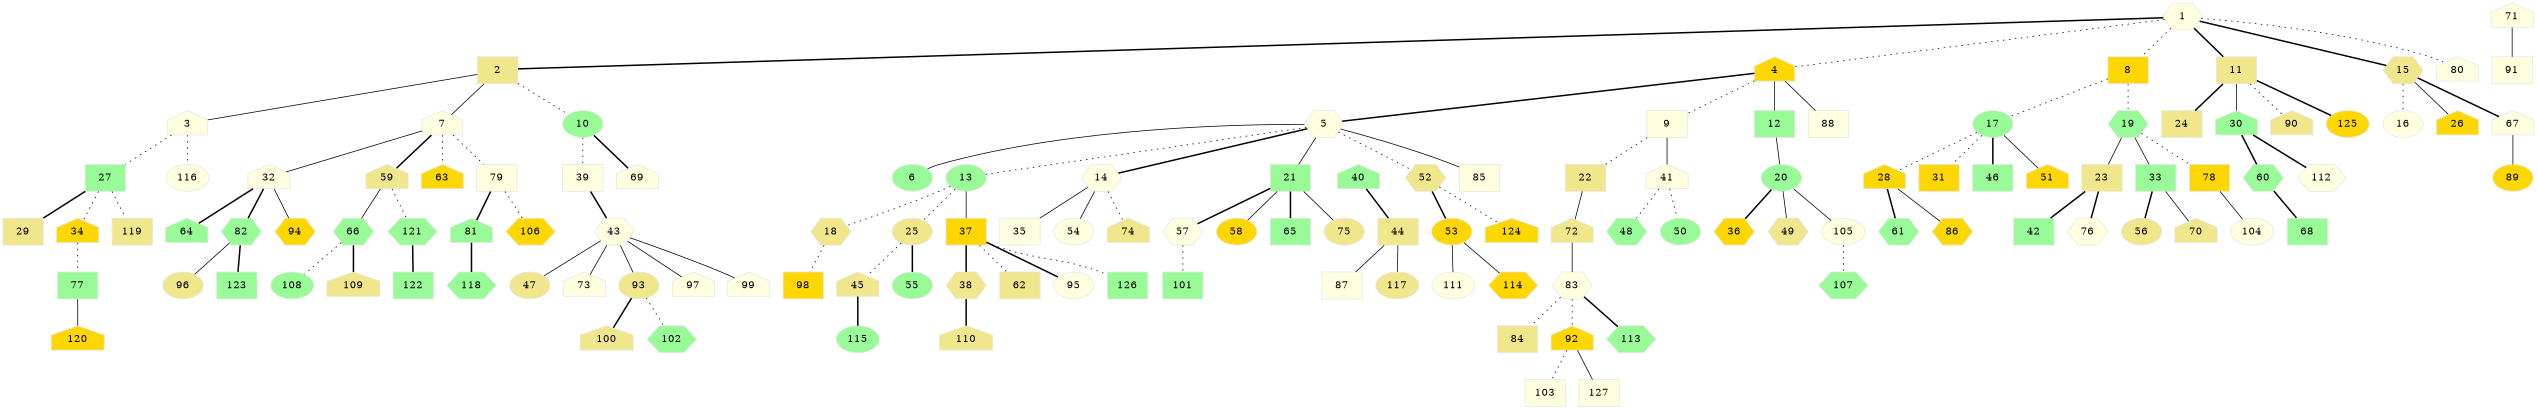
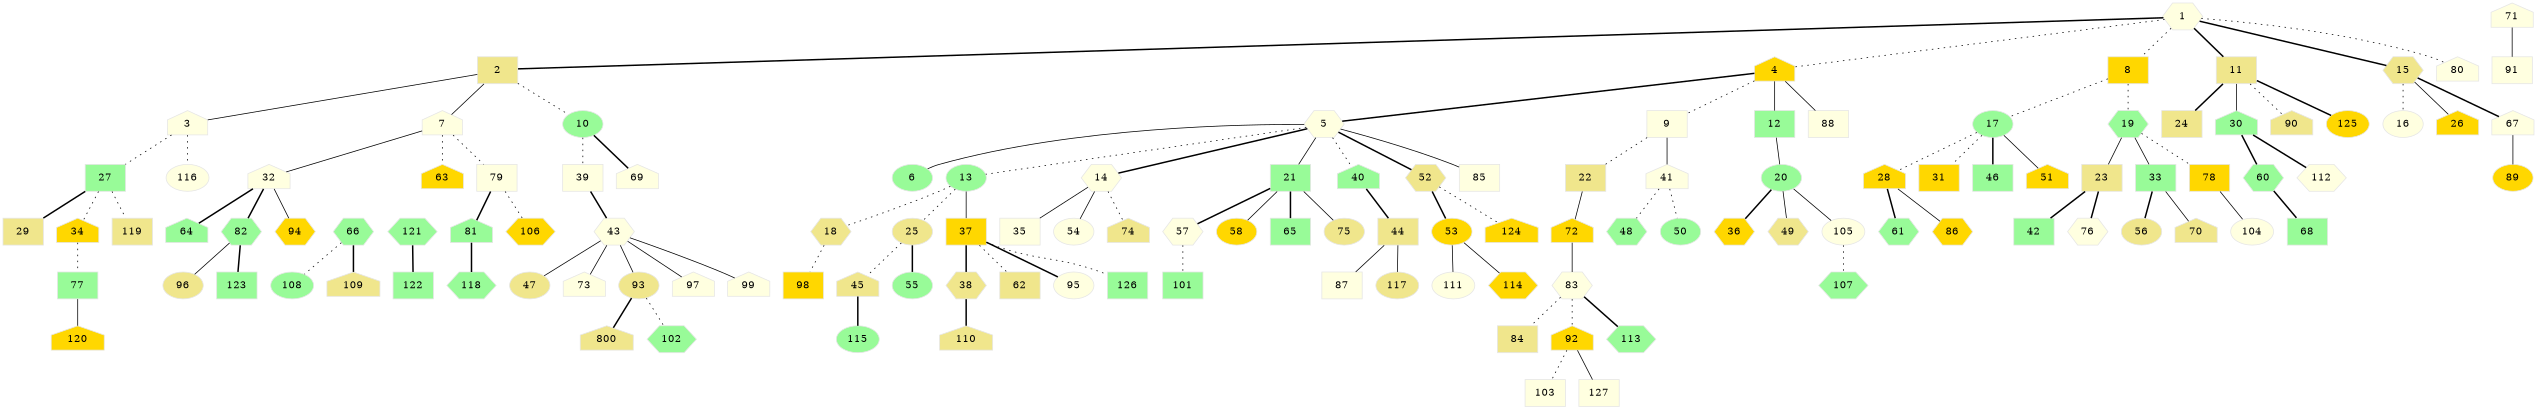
edge "5" -- "52": style dotted -> bold
edge "5" -- "40": added
node "59": removed
node "72": fillcolor khaki -> gold
node "100": label "100" -> "800"
